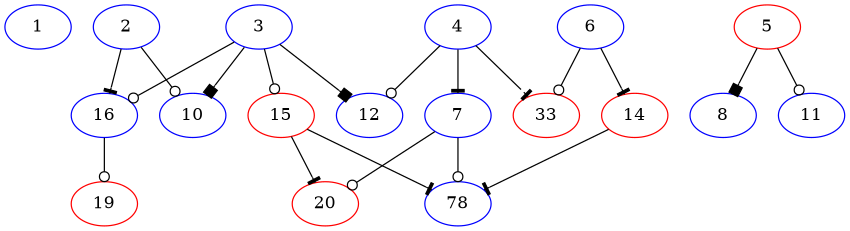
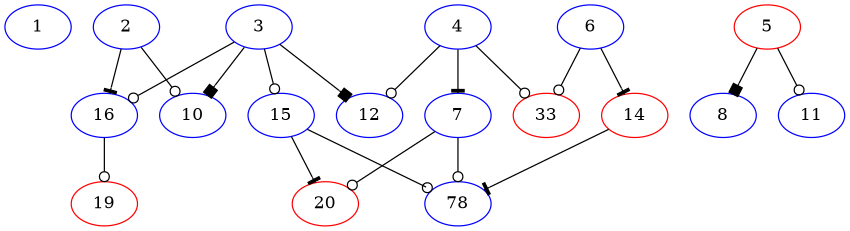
edge "4" -> "33": arrowhead tee -> odot
node "15": color red -> blue
edge "15" -> "78": arrowhead tee -> odot
